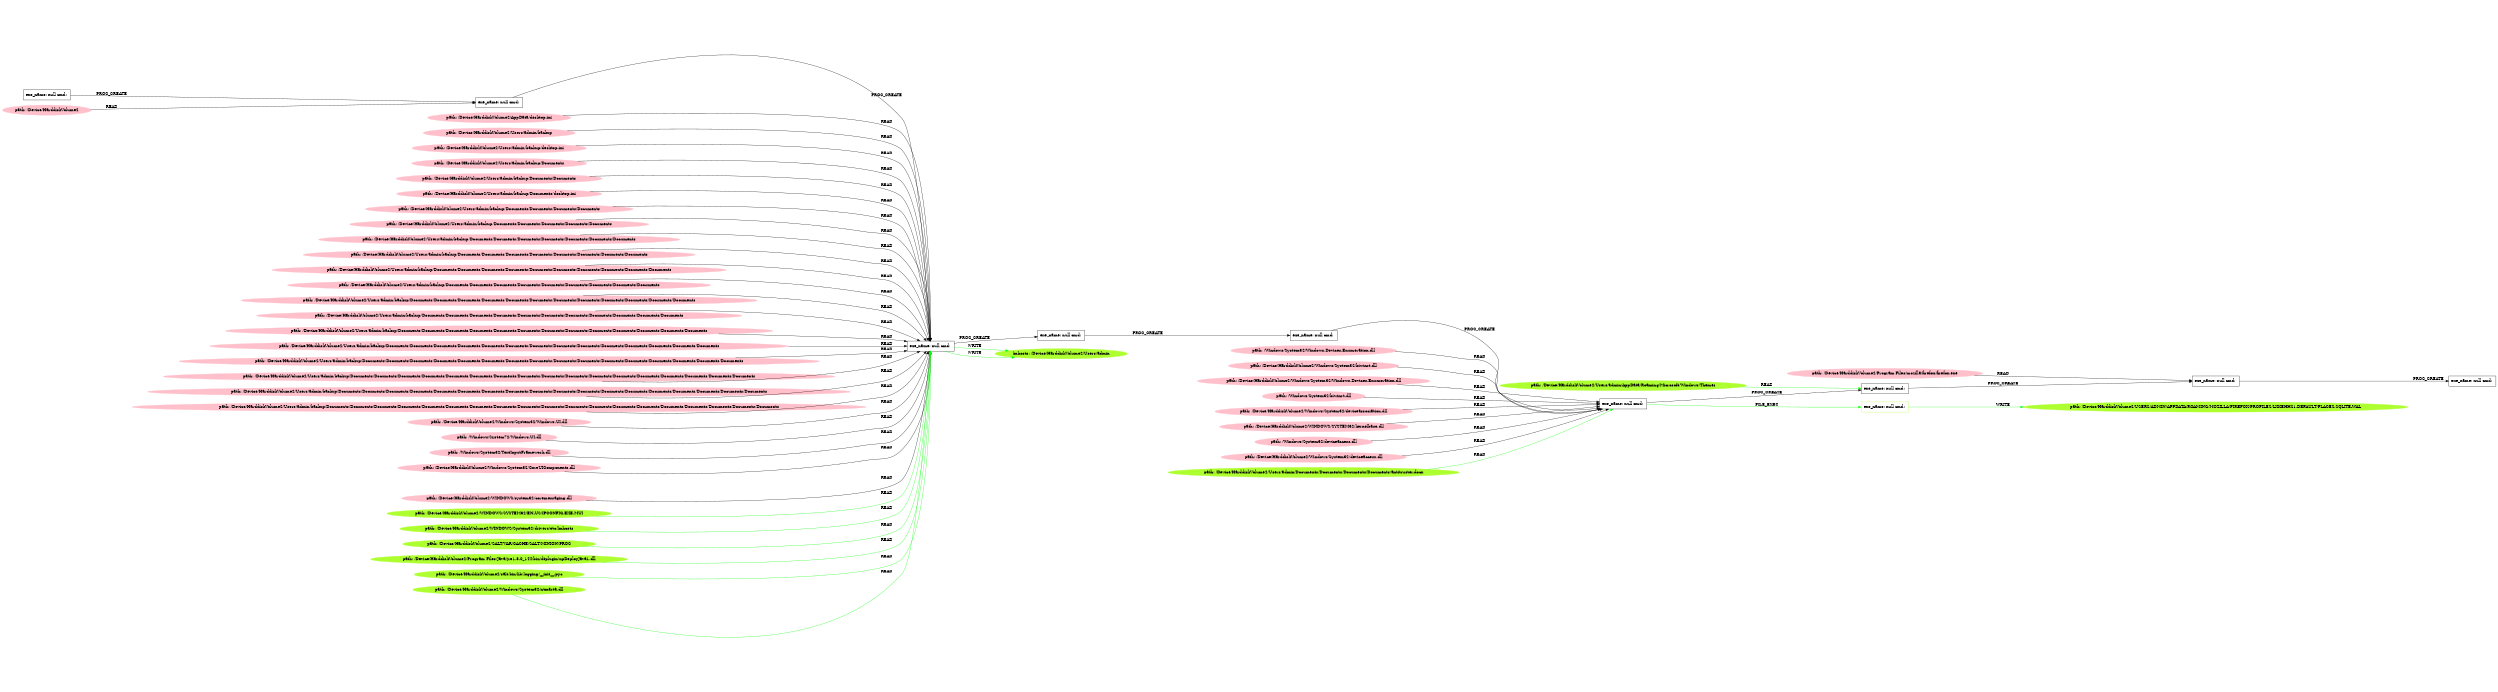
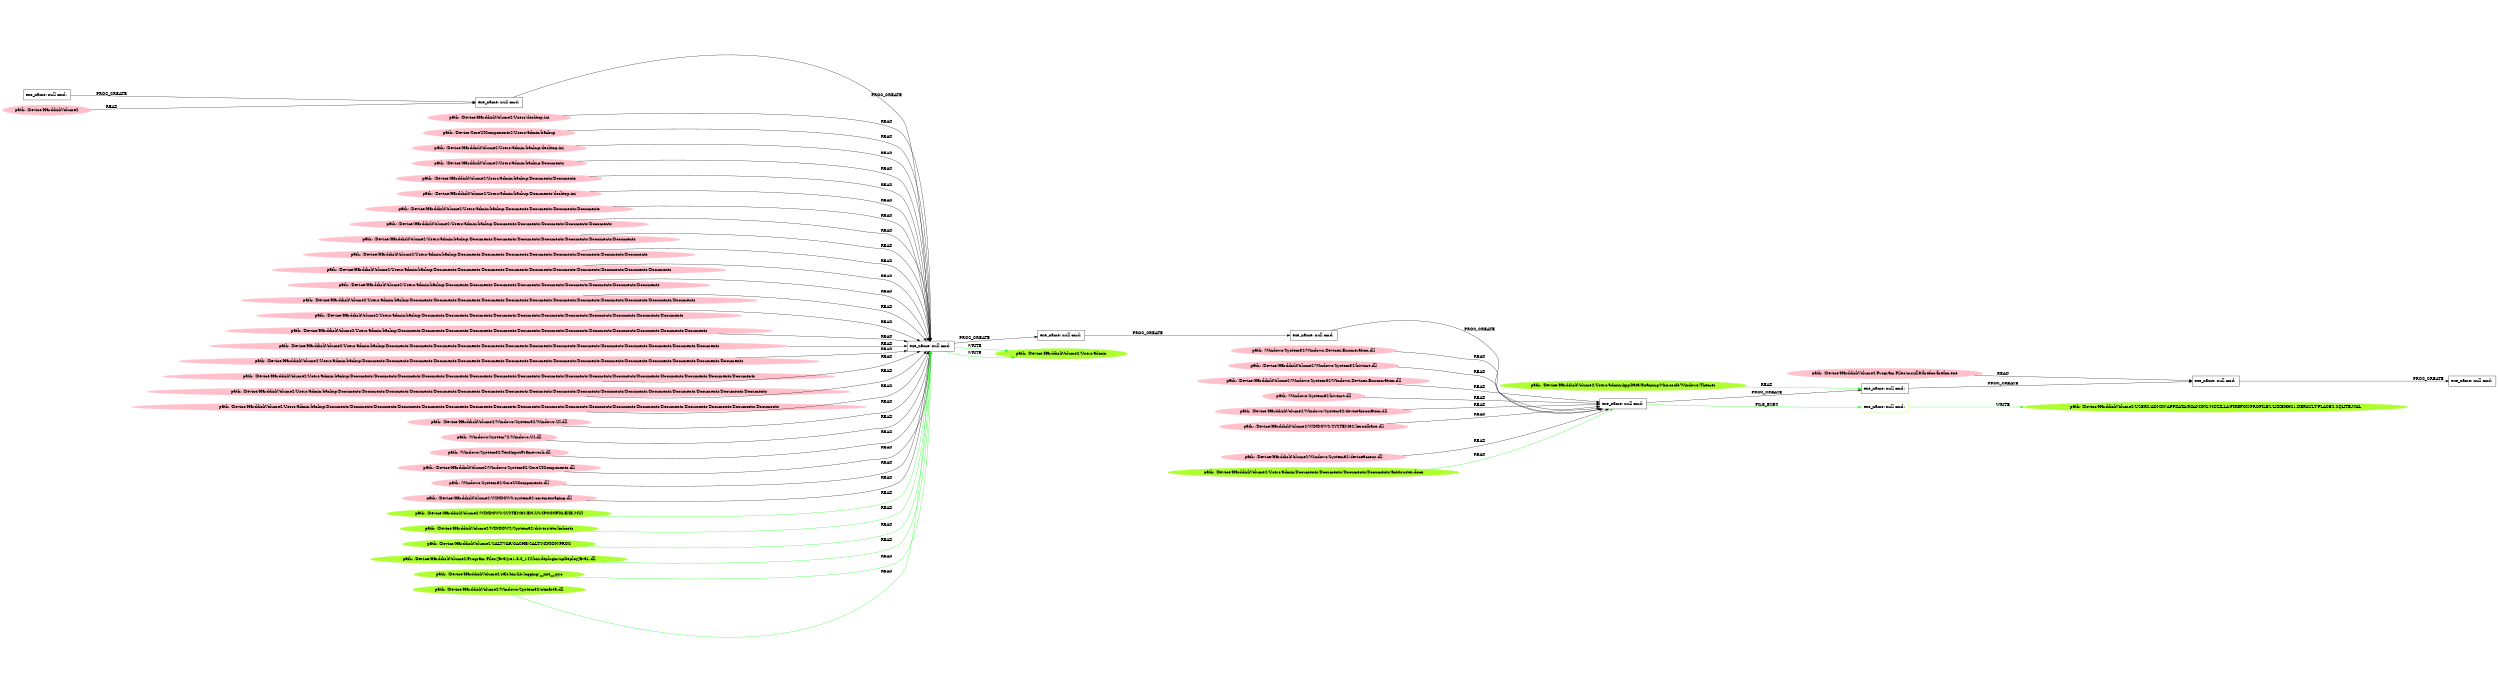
node "path: /Device/HarddiskVolume2/AppData/desktop.ini": label "path: /Device/HarddiskVolume2/AppData/desktop.ini" -> "path: /Device/HarddiskVolume2/Users/desktop.ini"
node "path: /Device/HarddiskVolume2/Users/admin/backup": label "path: /Device/HarddiskVolume2/Users/admin/backup" -> "path: /Device/CoreUIComponents2/Users/admin/backup"
node "lmhosts: /Device/HarddiskVolume2/Users/admin": label "lmhosts: /Device/HarddiskVolume2/Users/admin" -> "path: /Device/HarddiskVolume2/Users/admin"
node "path: /Windows/System32/deviceaccess.dll": removed
node "path: /Windows/System32/CoreUIComponents.dll": added
